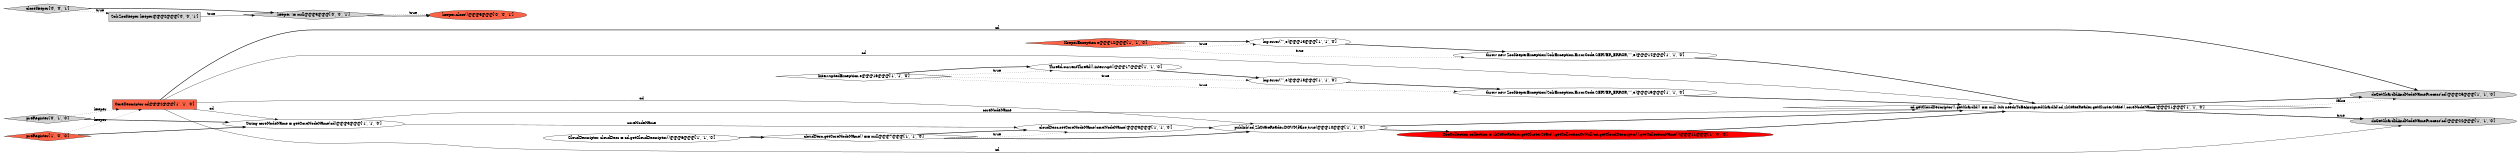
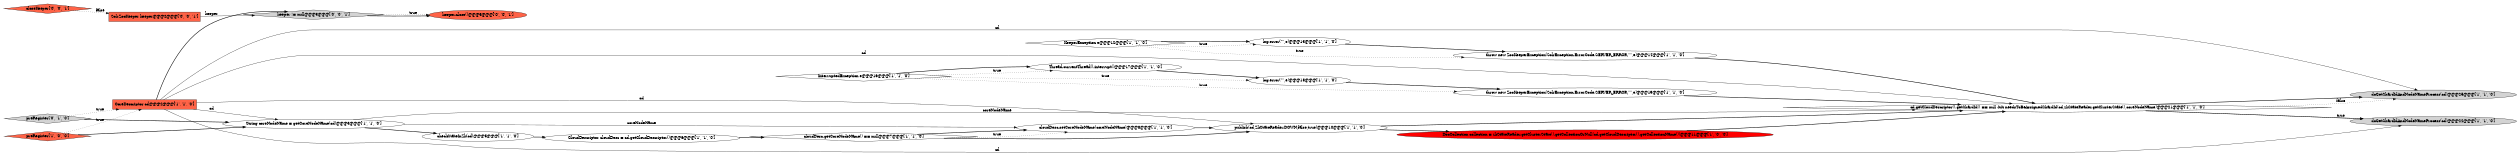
node "closeKeeper['0', '0', '1']": fillcolor lightgray -> tomato
edge "closeKeeper['0', '0', '1']" -> "keeper != null@@@3@@@['0', '0', '1']": now "CoreDescriptor cd@@@2@@@['1', '1', '0']" -> "keeper != null@@@3@@@['0', '0', '1']"
edge "closeKeeper['0', '0', '1']" -> "SolrZooKeeper keeper@@@2@@@['0', '0', '1']": label "true" -> "false"
edge "SolrZooKeeper keeper@@@2@@@['0', '0', '1']" -> "keeper != null@@@3@@@['0', '0', '1']": label "true" -> "keeper"
node "SolrZooKeeper keeper@@@2@@@['0', '0', '1']": fillcolor lightgray -> tomato
edge "CoreDescriptor cd@@@2@@@['1', '1', '0']" -> "doGetShardIdAndNodeNameProcess(cd)@@@25@@@['1', '1', '0']": style bold -> solid
node "KeeperException e@@@12@@@['1', '1', '0']": fillcolor tomato -> white
edge "preRegister['0', '1', '0']" -> "CoreDescriptor cd@@@2@@@['1', '1', '0']": label "keeper" -> "true"
edge "preRegister['1', '0', '0']" -> "CoreDescriptor cd@@@2@@@['1', '1', '0']": label "keeper" -> "true"
node "checkStateInZk(cd)@@@5@@@['1', '1', '0']": added
